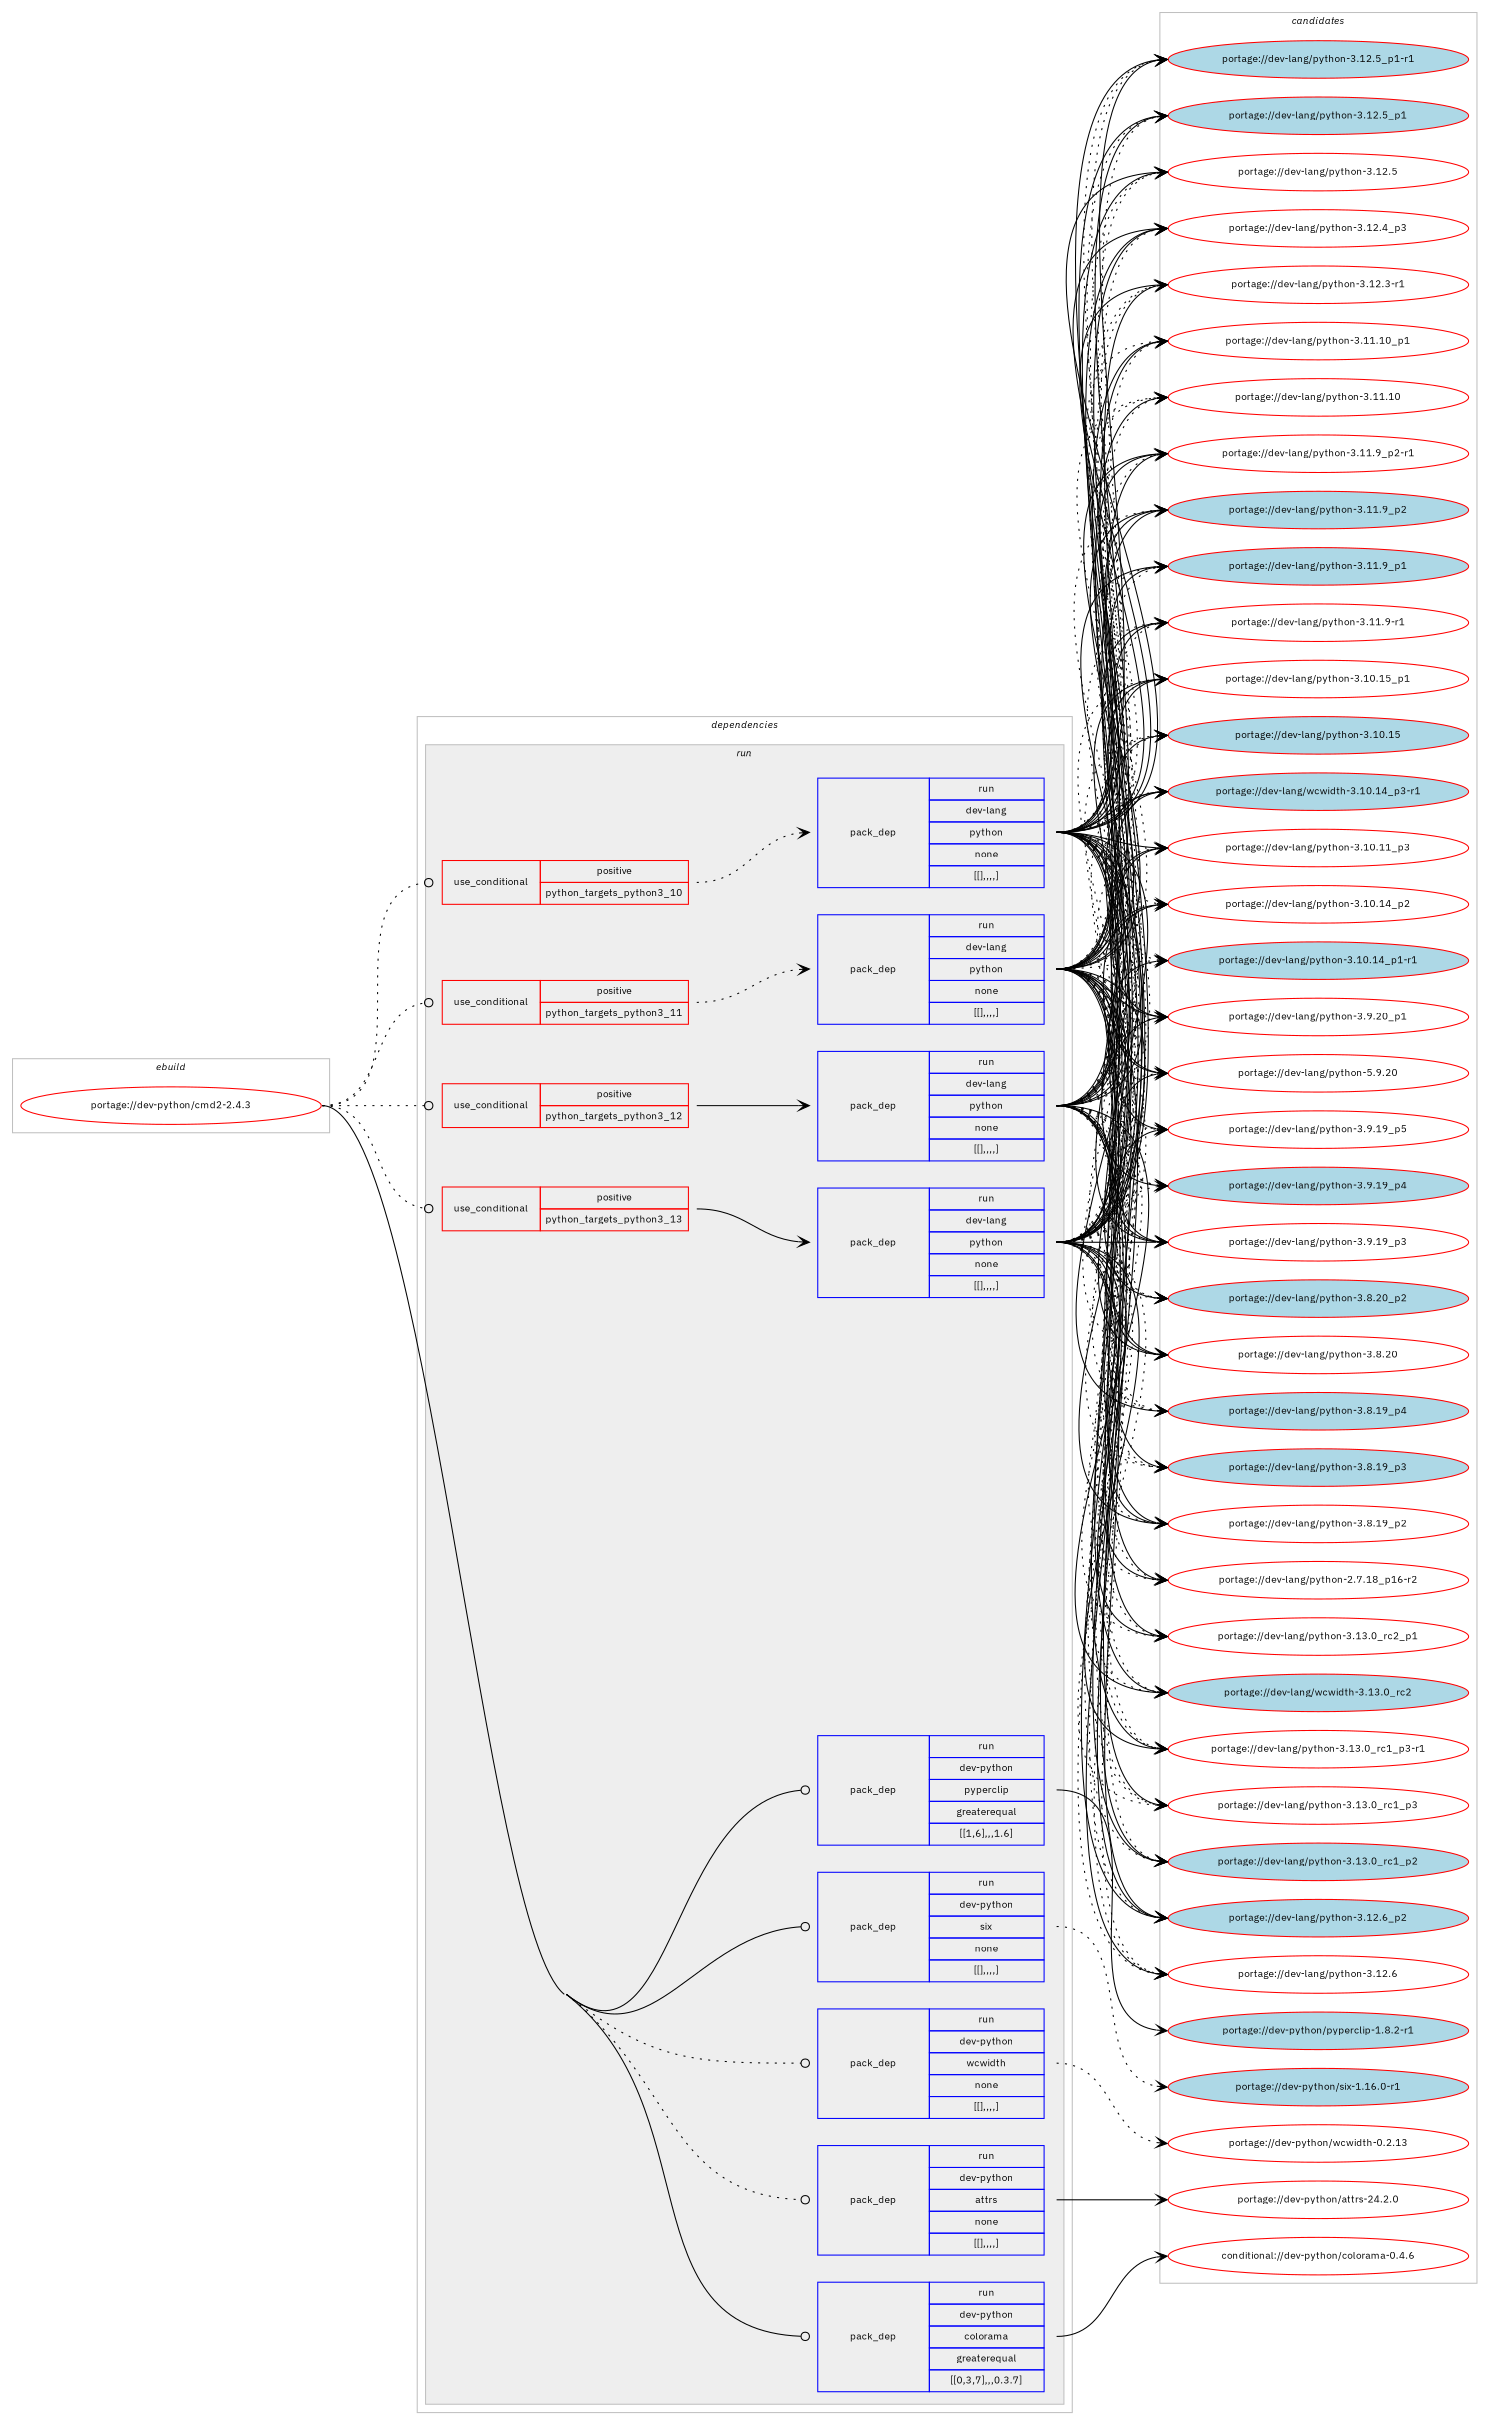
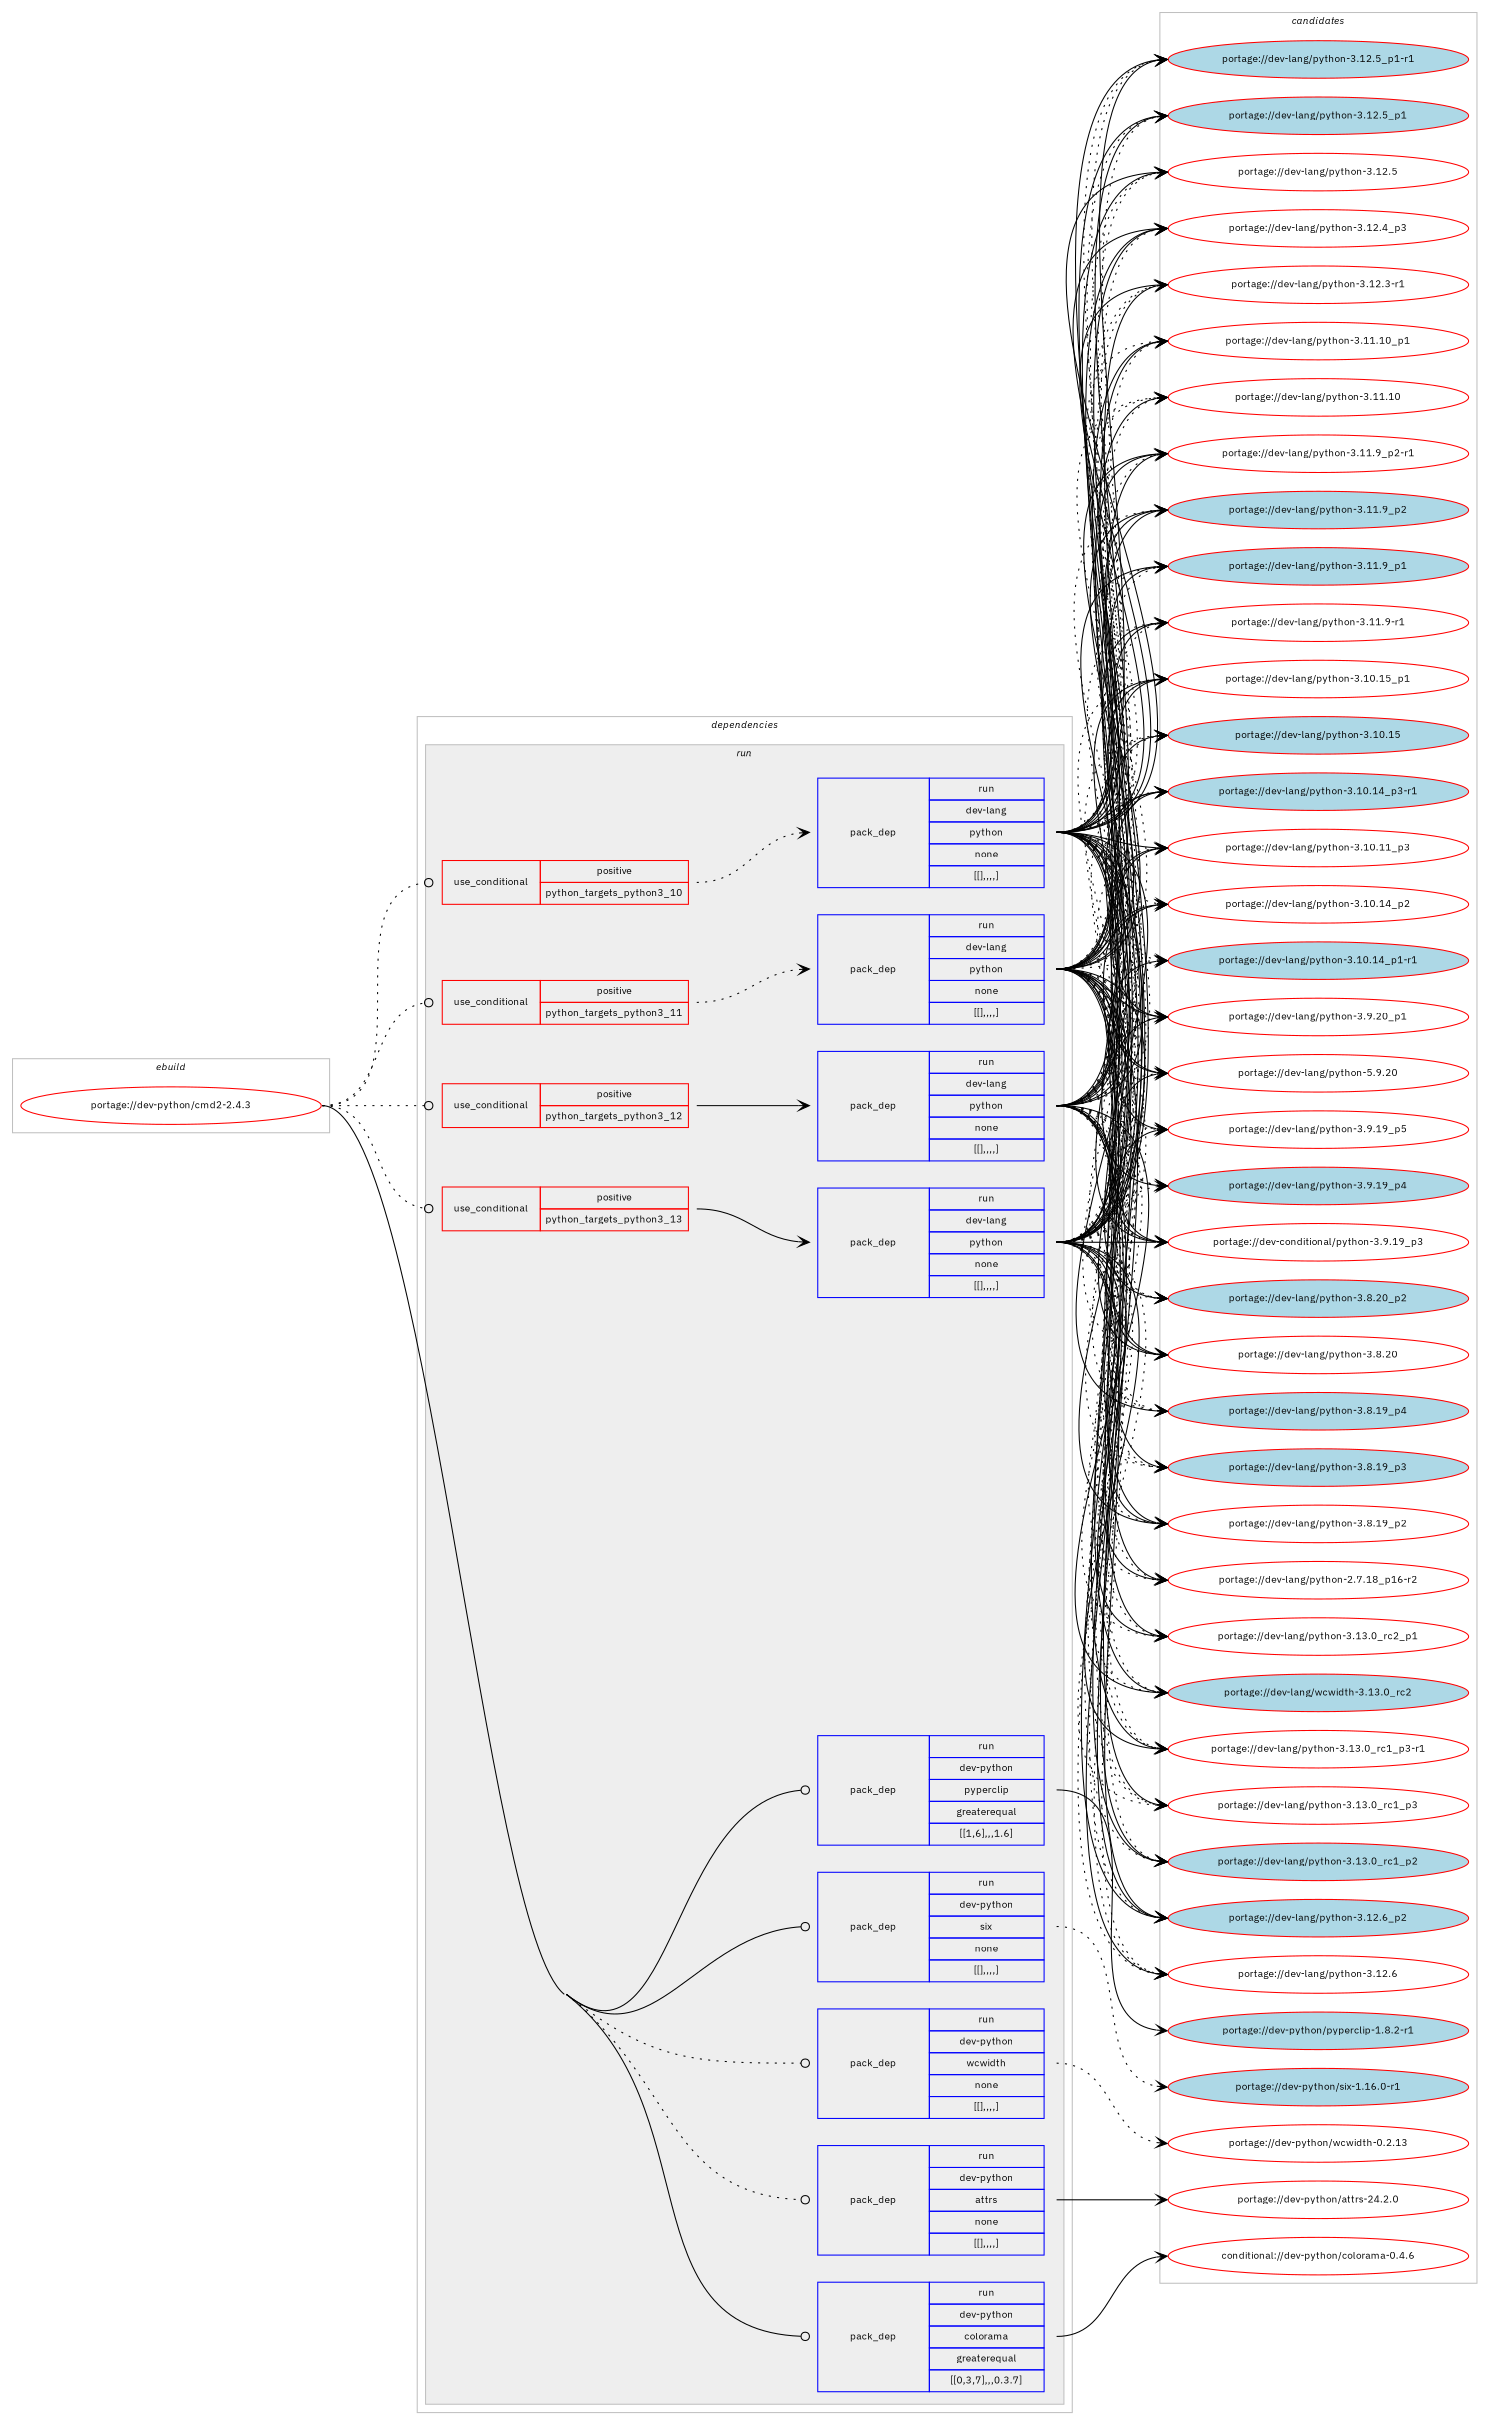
node "portage://dev-lang/wcwidth-3.10.14_p3-r1": label "portage://dev-lang/wcwidth-3.10.14_p3-r1" -> "portage://dev-lang/python-3.10.14_p3-r1"
node "portage://dev-lang/python-3.9.19_p3": label "portage://dev-lang/python-3.9.19_p3" -> "portage://dev-conditional/python-3.9.19_p3"
